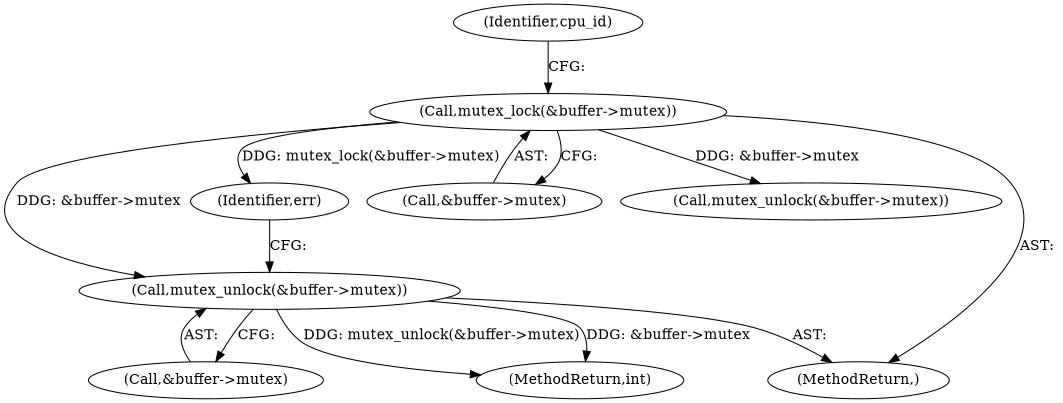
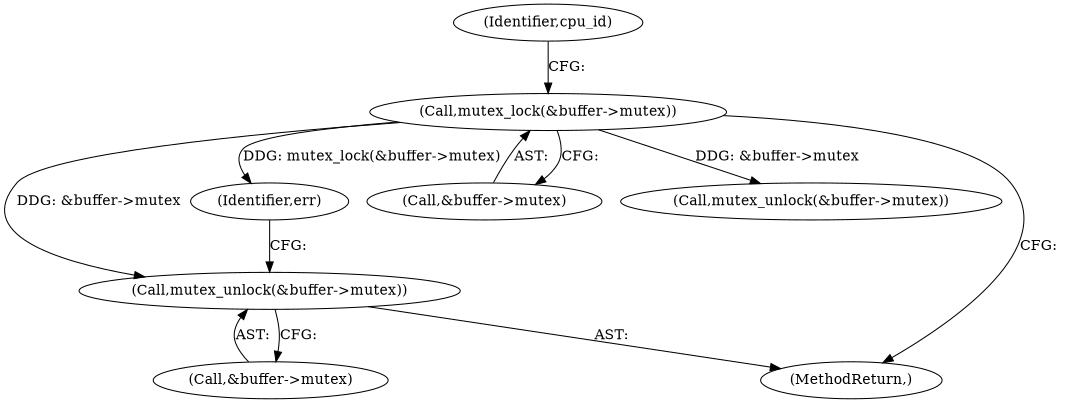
edge "(Call,mutex_lock(&buffer->mutex))" -> "(MethodReturn,)": label "AST: " -> "CFG: "
node "(MethodReturn,int)": removed
